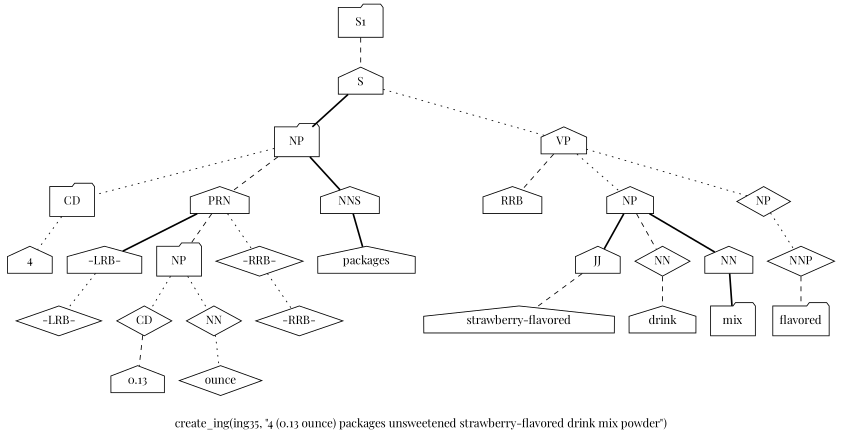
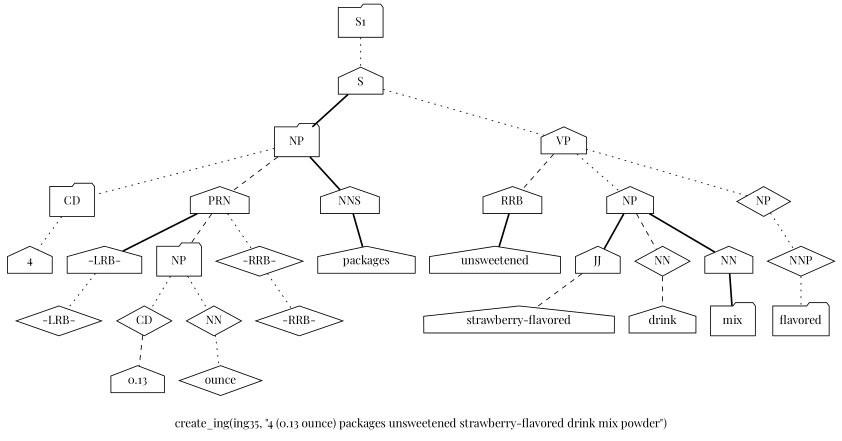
edge "S1" -- "S": style dashed -> dotted
node "unsweetened": added
edge "NNP" -- "flavored": style dashed -> dotted
